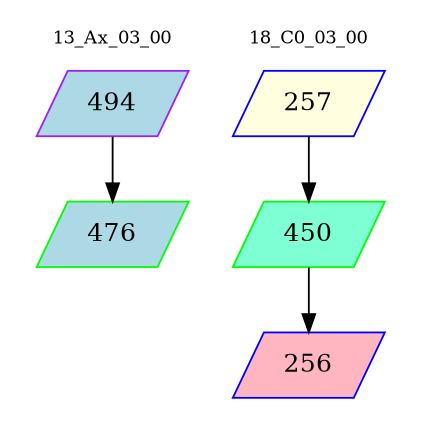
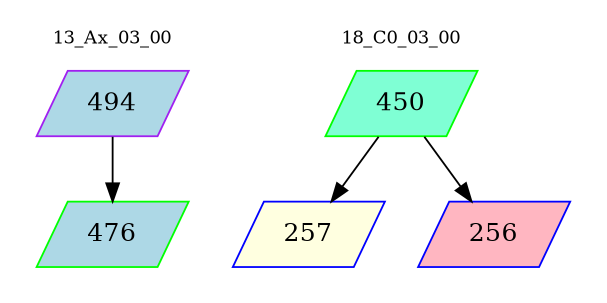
edge "257" -> "450": reversed
